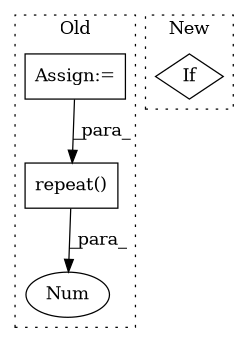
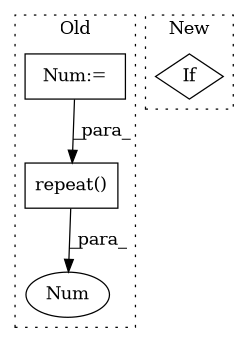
node "Assign:=": label "Assign:=" -> "Num:="
